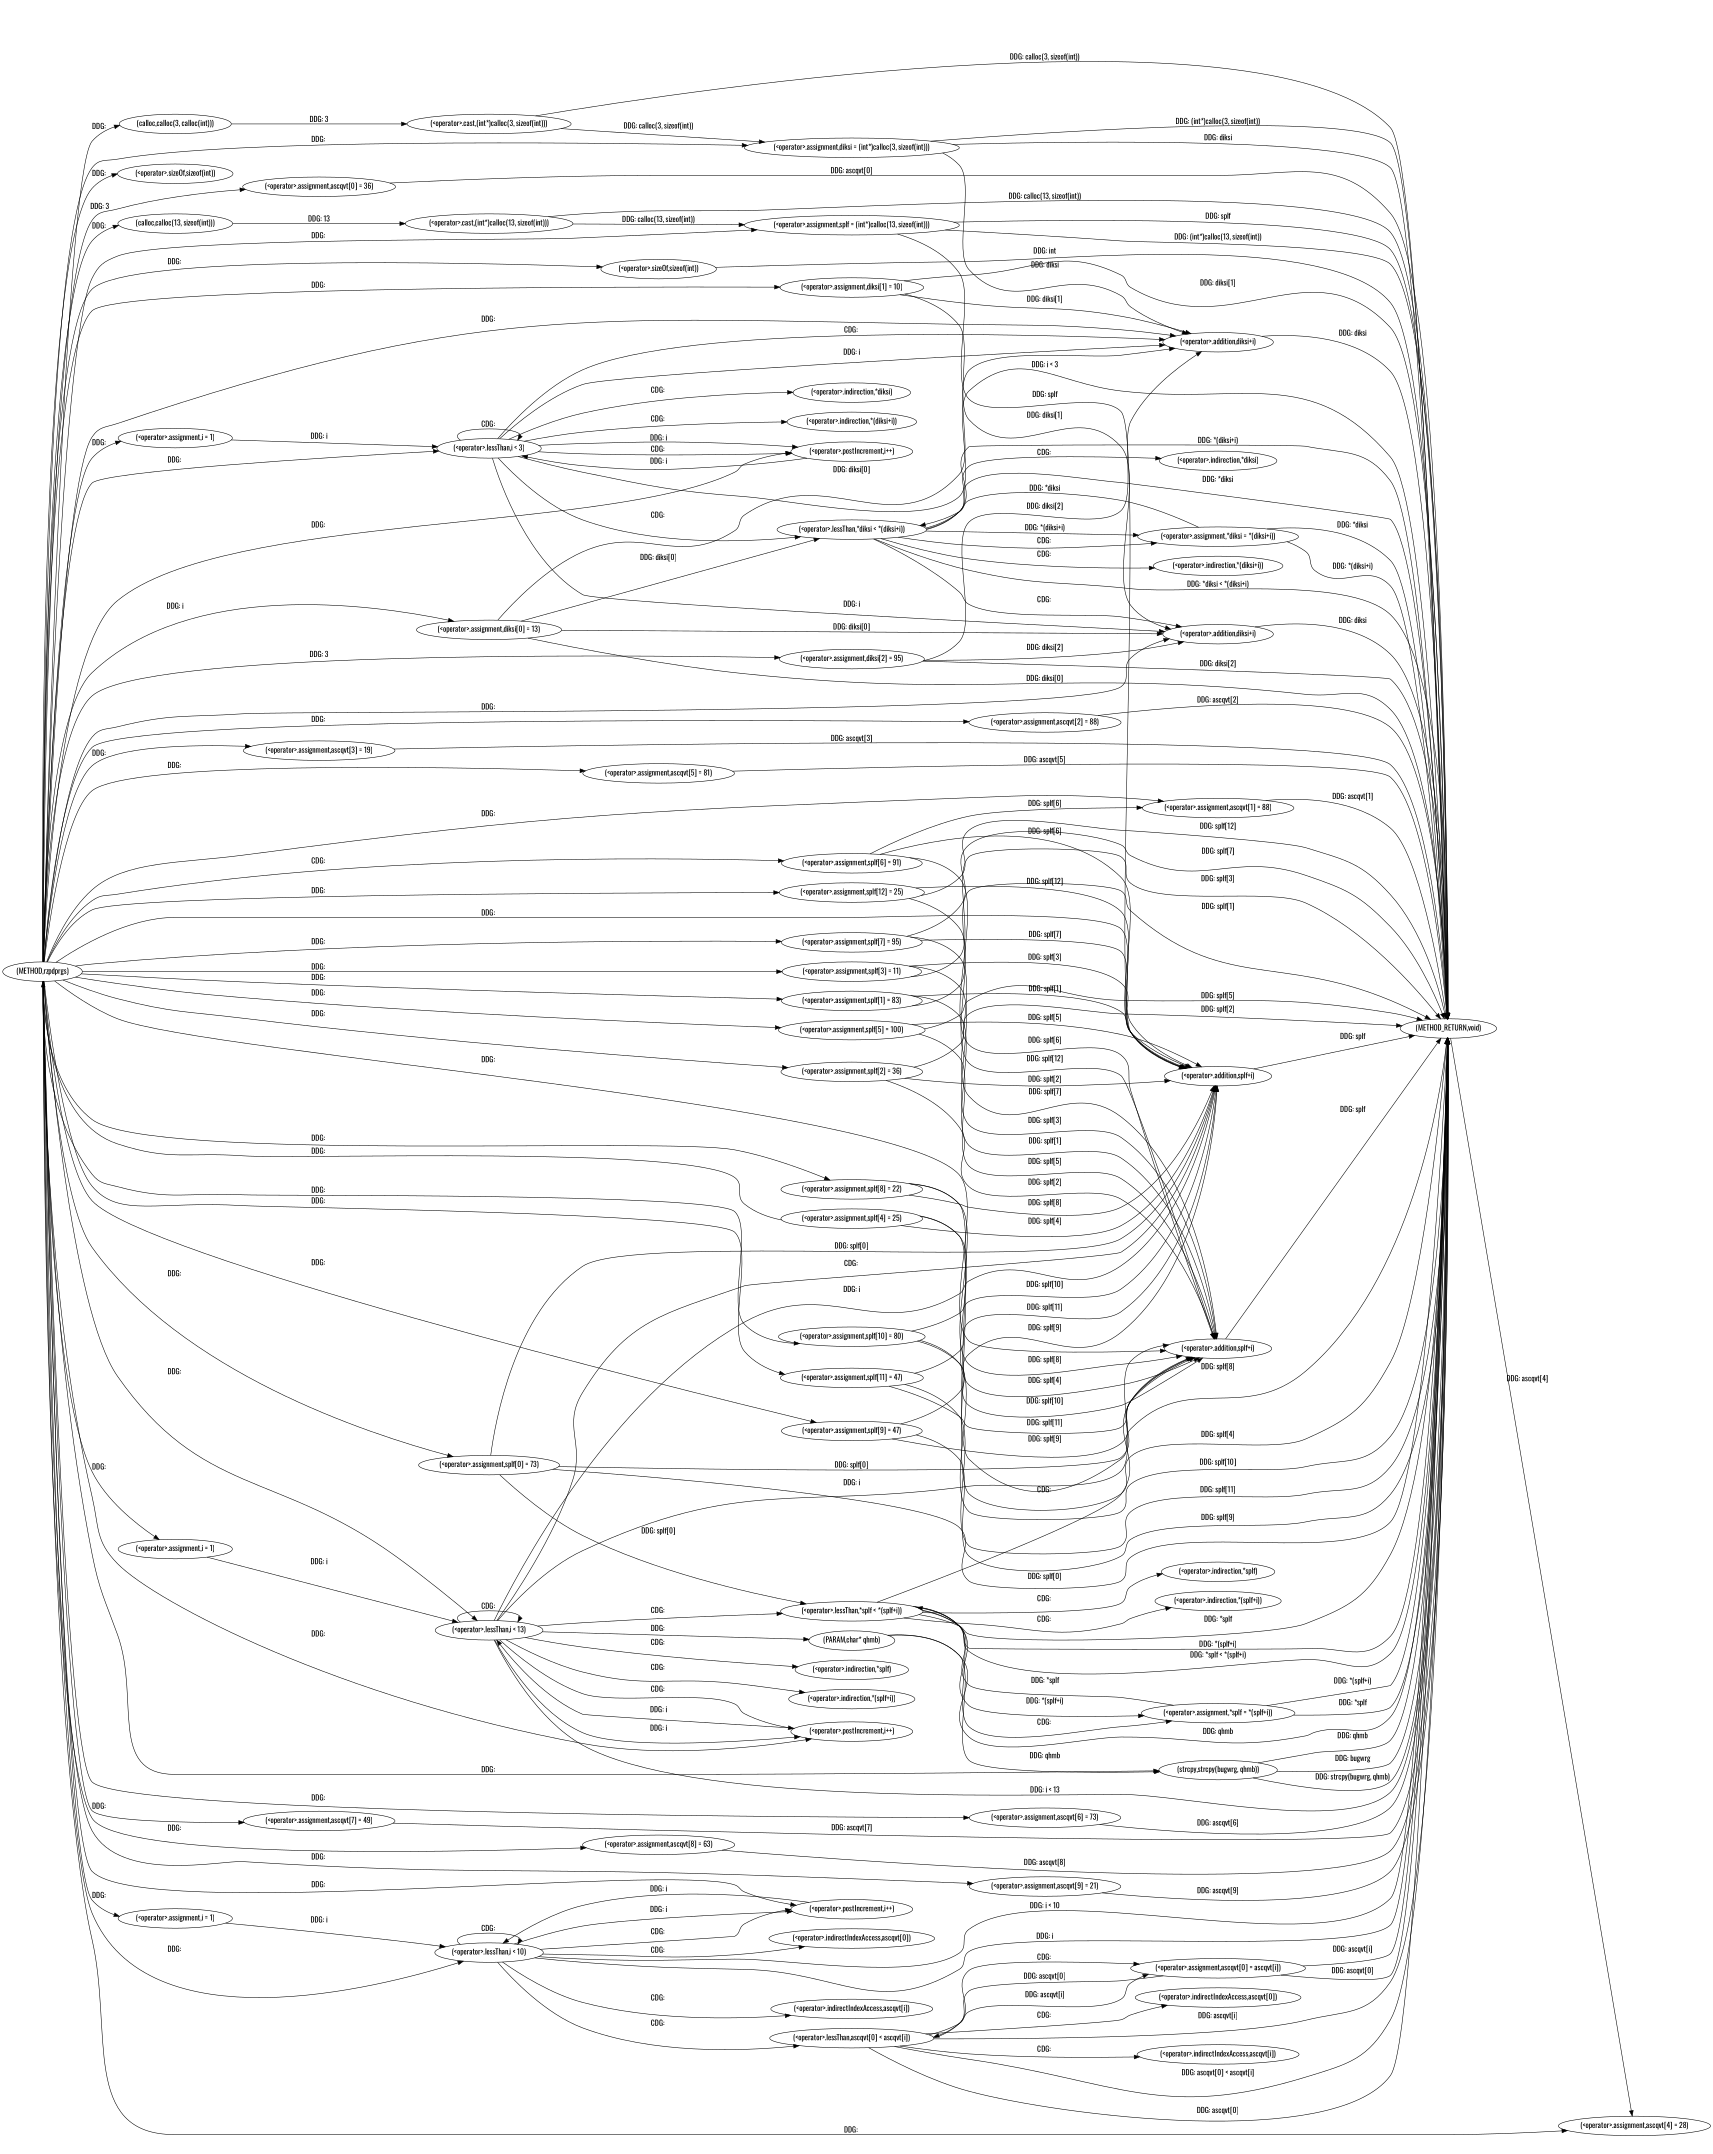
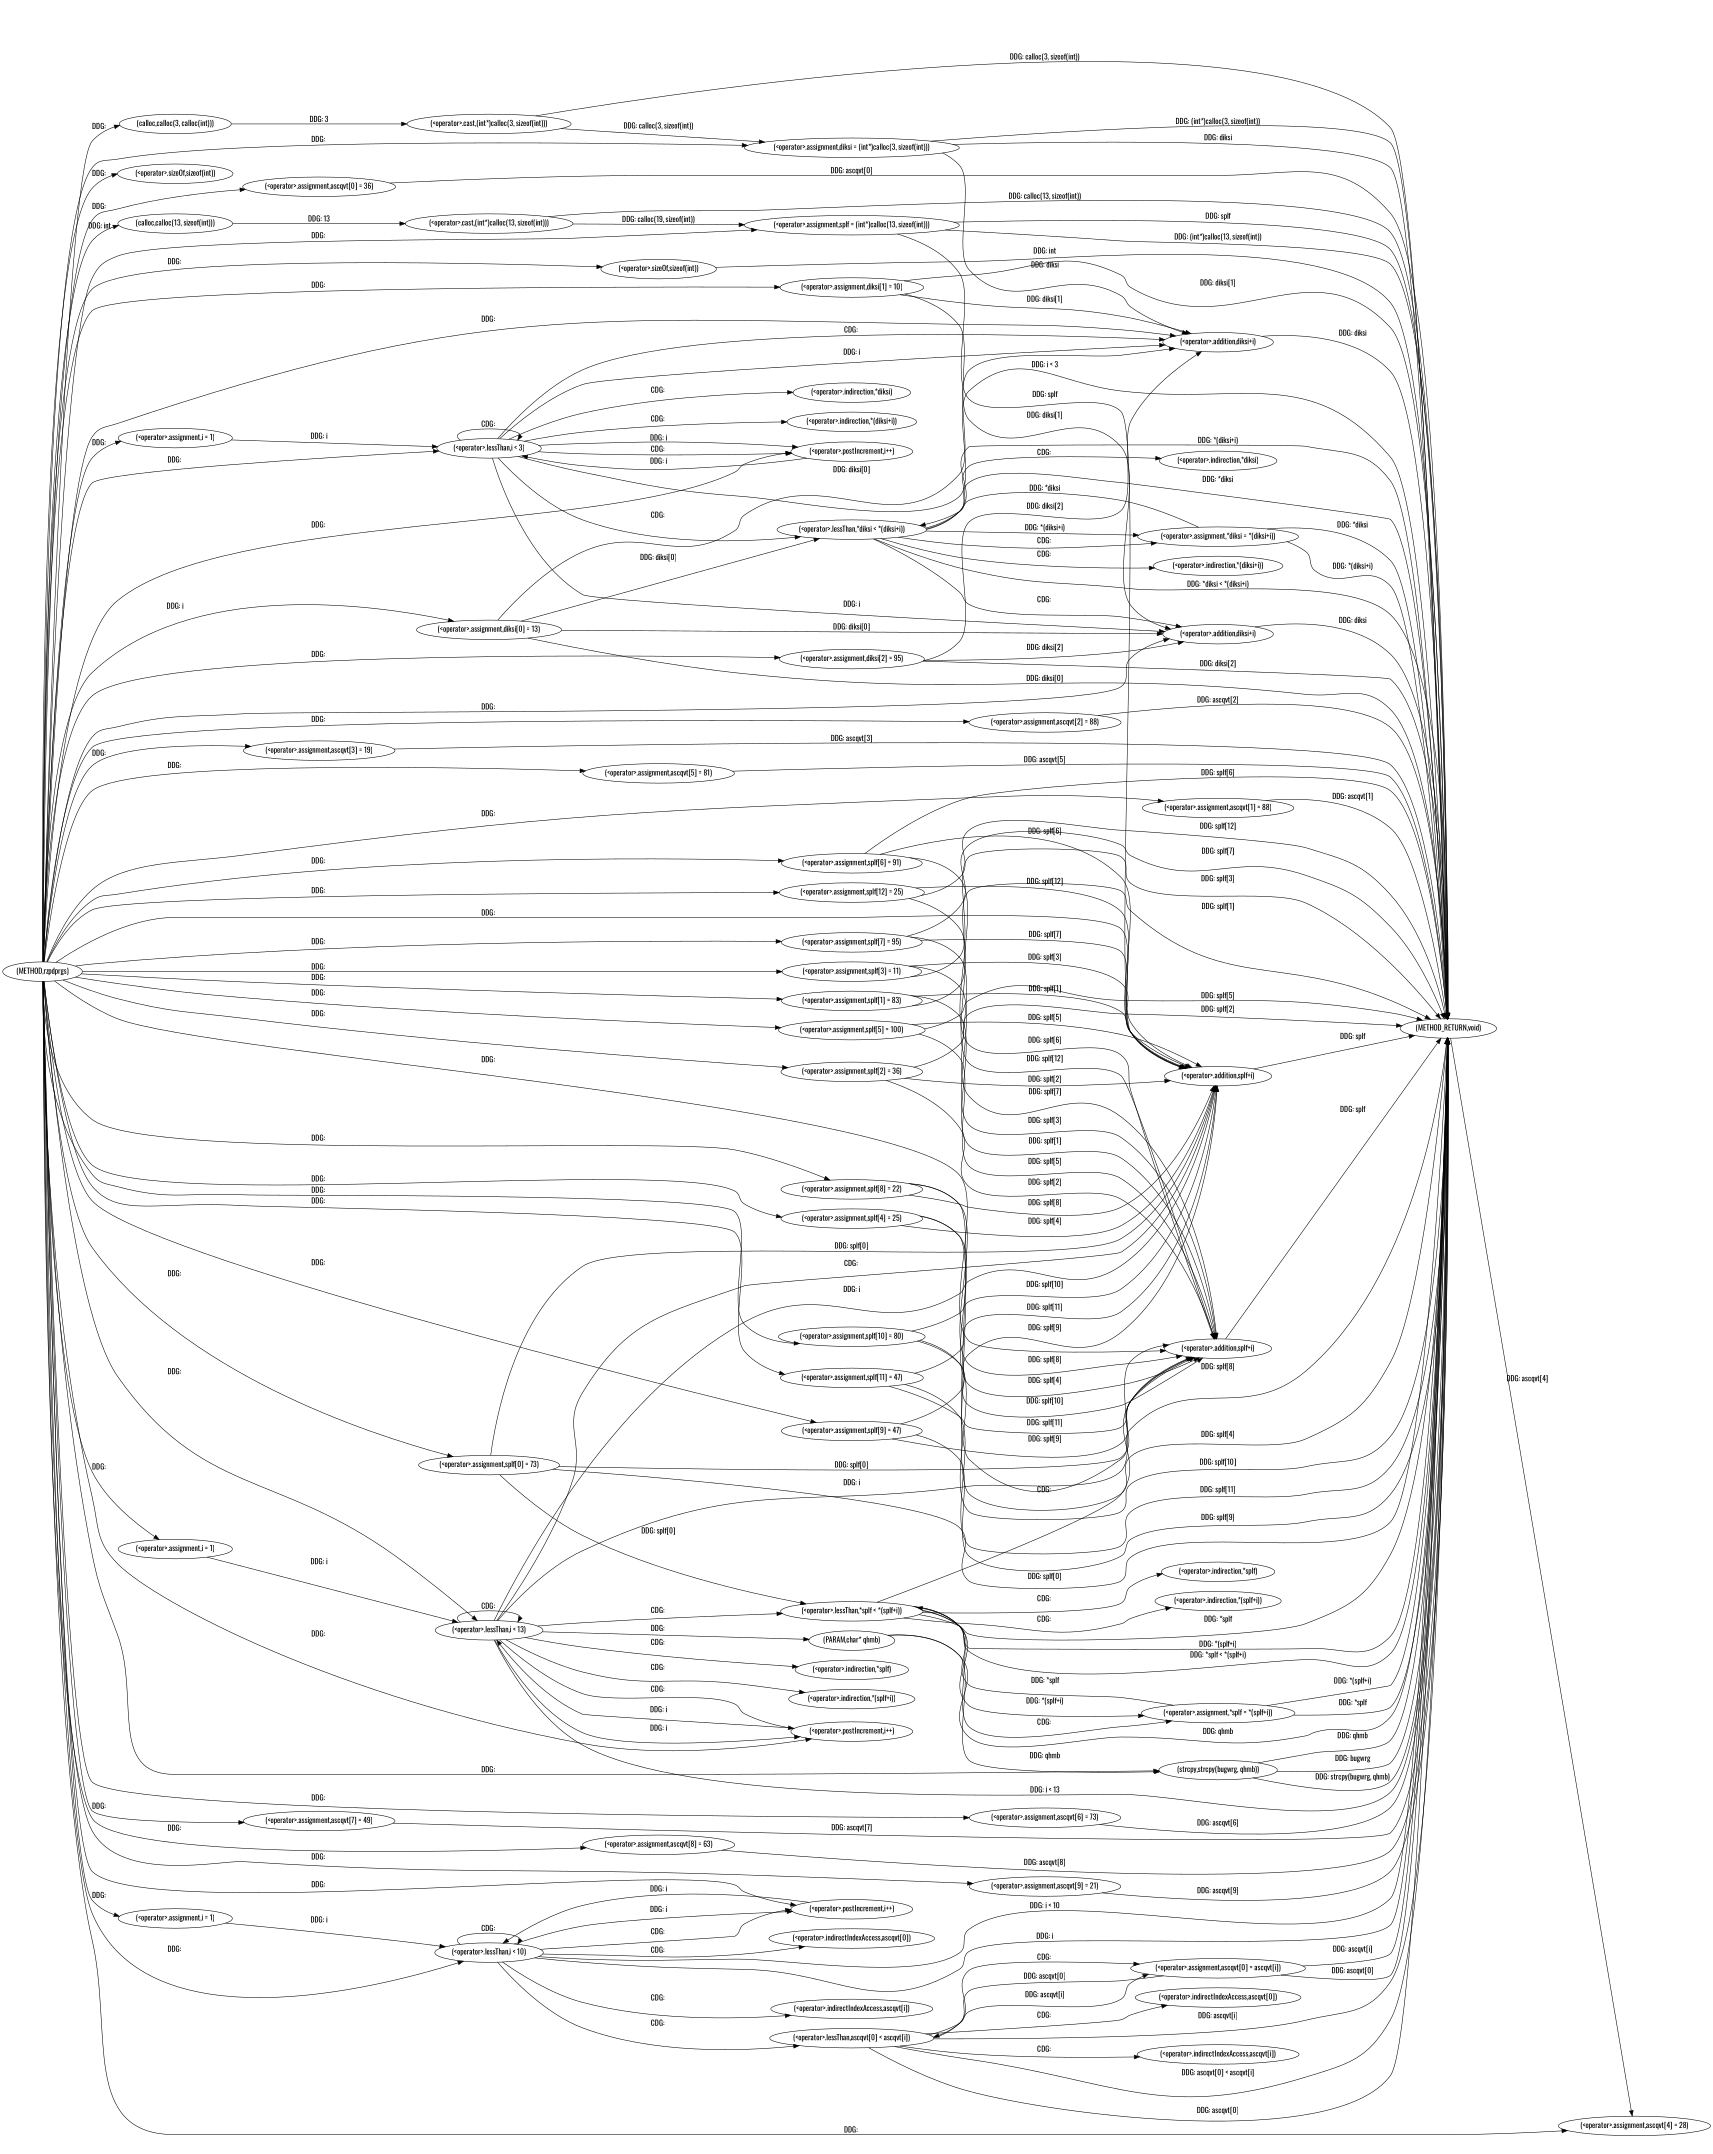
edge "(METHOD,rzpdprgs)" -> "(<operator>.assignment,ascqvt[0] = 36)": label "DDG: 3" -> "DDG: "
edge "(<operator>.cast,(int*)calloc(13, sizeof(int)))" -> "(<operator>.assignment,splf = (int*)calloc(13, sizeof(int)))": label "DDG: calloc(13, sizeof(int))" -> "DDG: calloc(19, sizeof(int))"
edge "(METHOD,rzpdprgs)" -> "(calloc,calloc(13, sizeof(int)))": label "DDG: " -> "DDG: int"
edge "(METHOD,rzpdprgs)" -> "(<operator>.assignment,diksi[2] = 95)": label "DDG: 3" -> "DDG: "
edge "(<operator>.assignment,splf[6] = 91)" -> "(<operator>.assignment,ascqvt[1] = 88)": now "(<operator>.assignment,splf[6] = 91)" -> "(METHOD_RETURN,void)"
edge "(METHOD,rzpdprgs)" -> "(<operator>.assignment,splf[6] = 91)": label "CDG: " -> "DDG: "
edge "(<operator>.assignment,splf[4] = 25)" -> "(METHOD,rzpdprgs)": reversed
